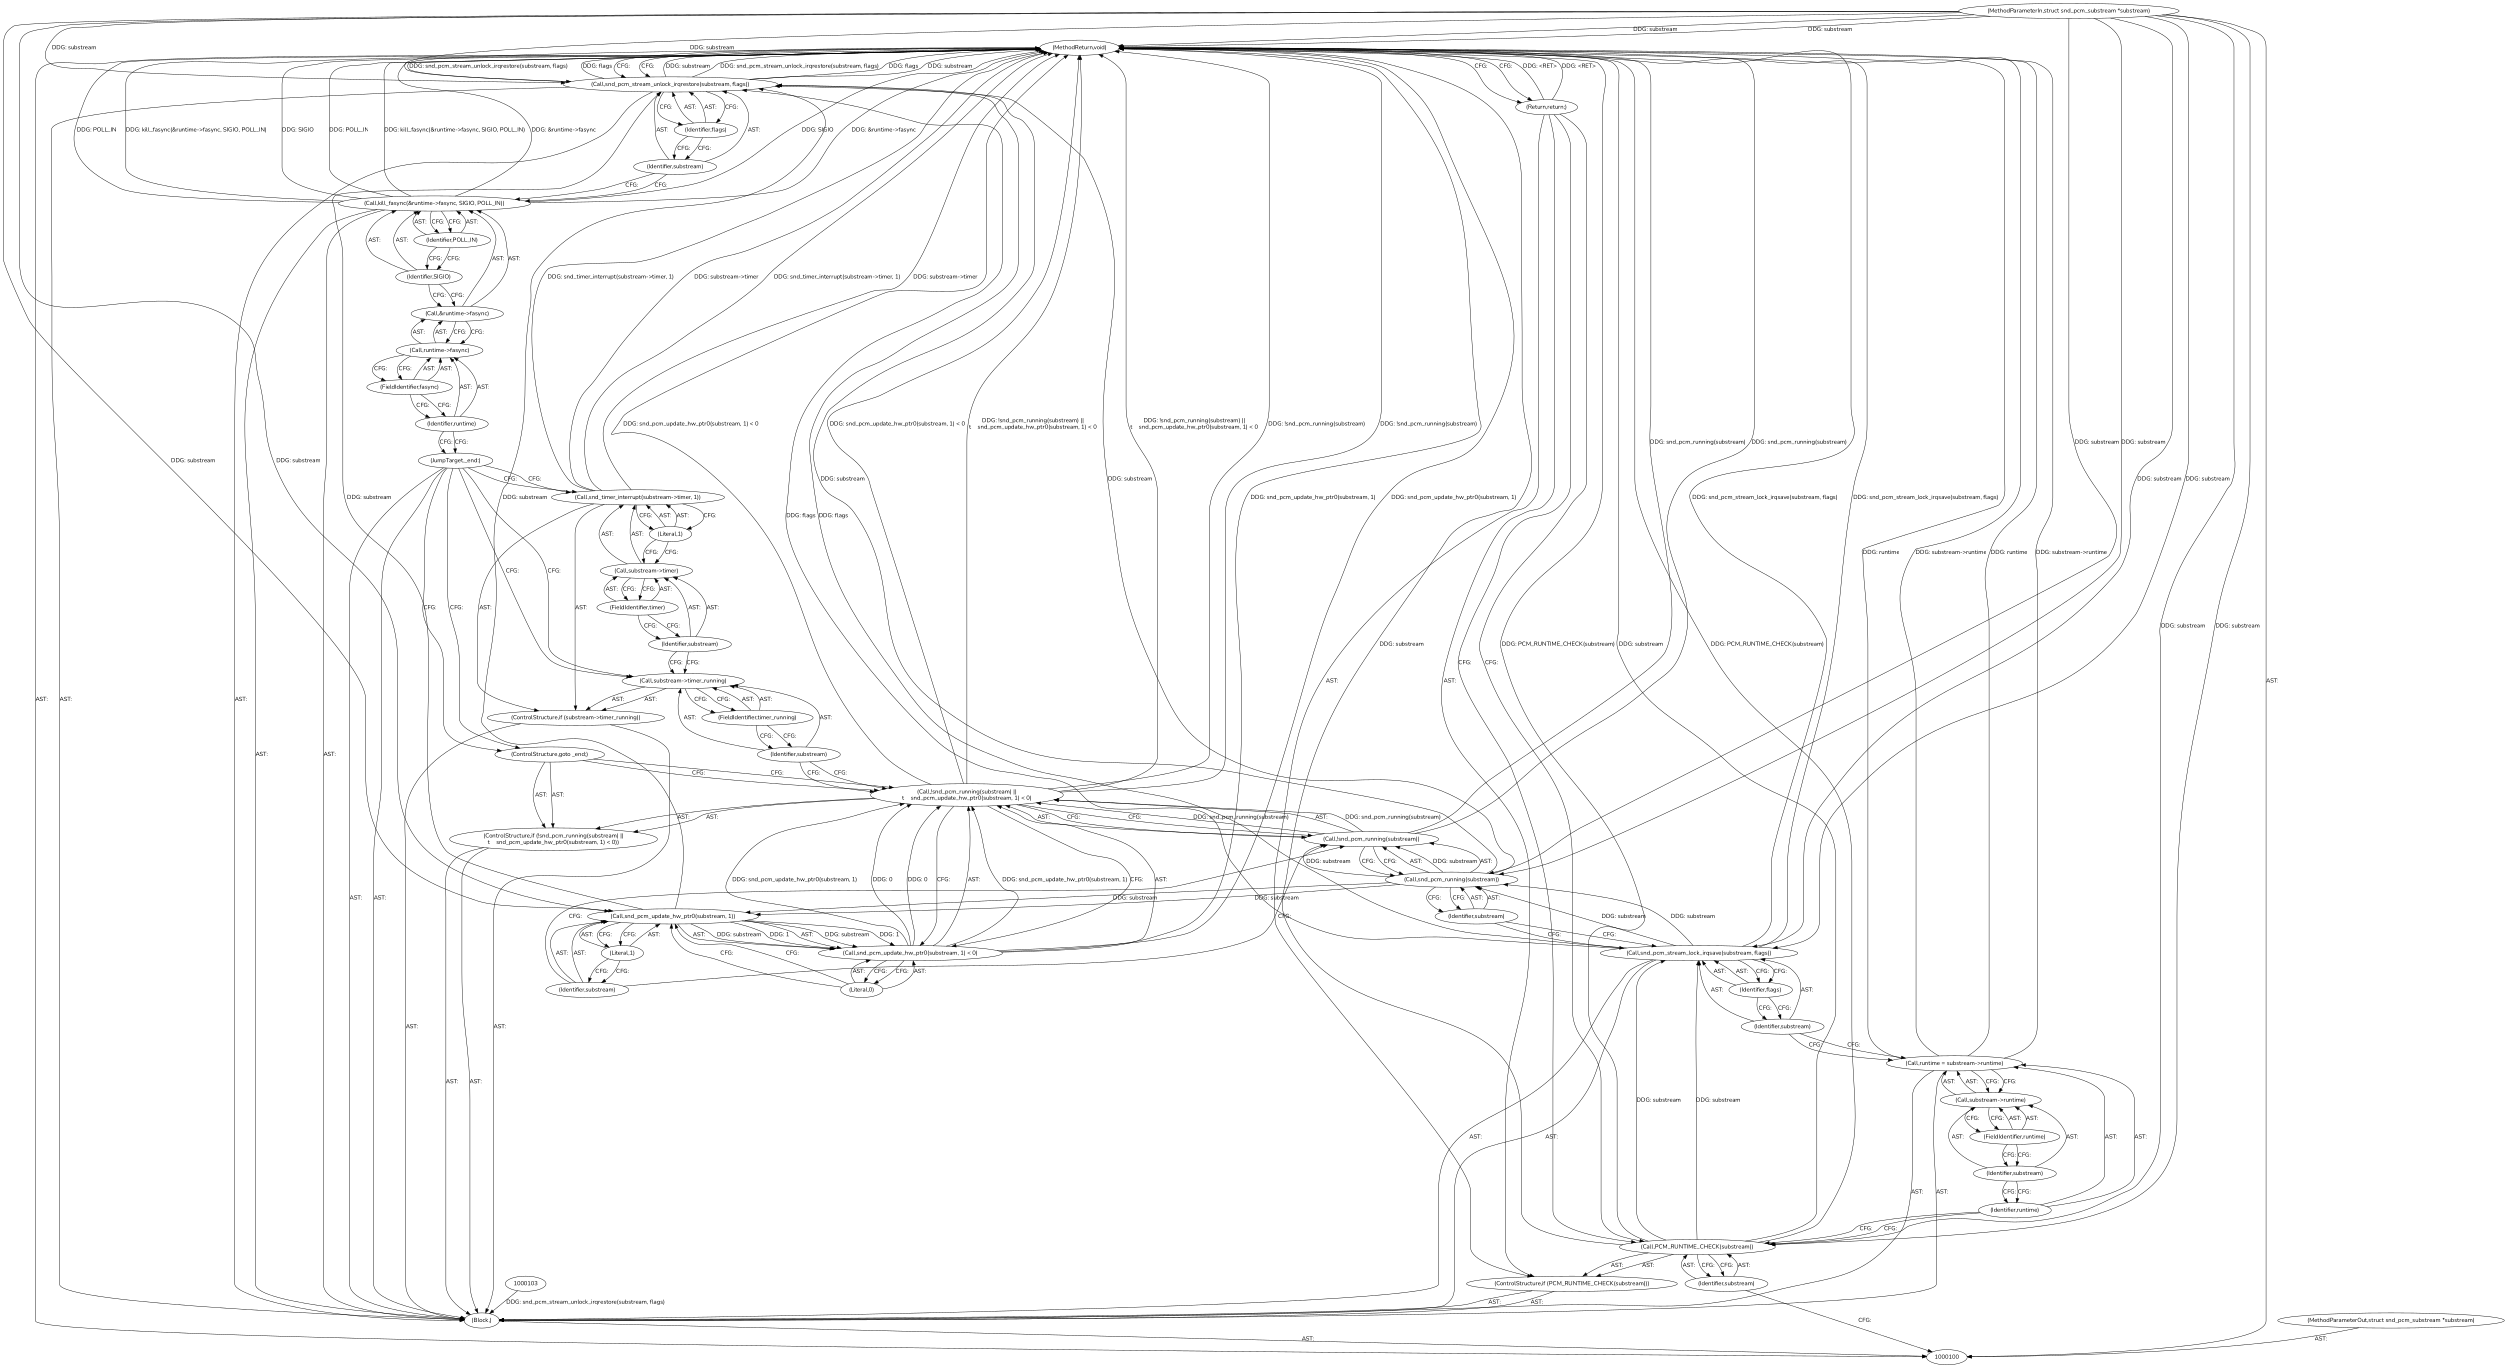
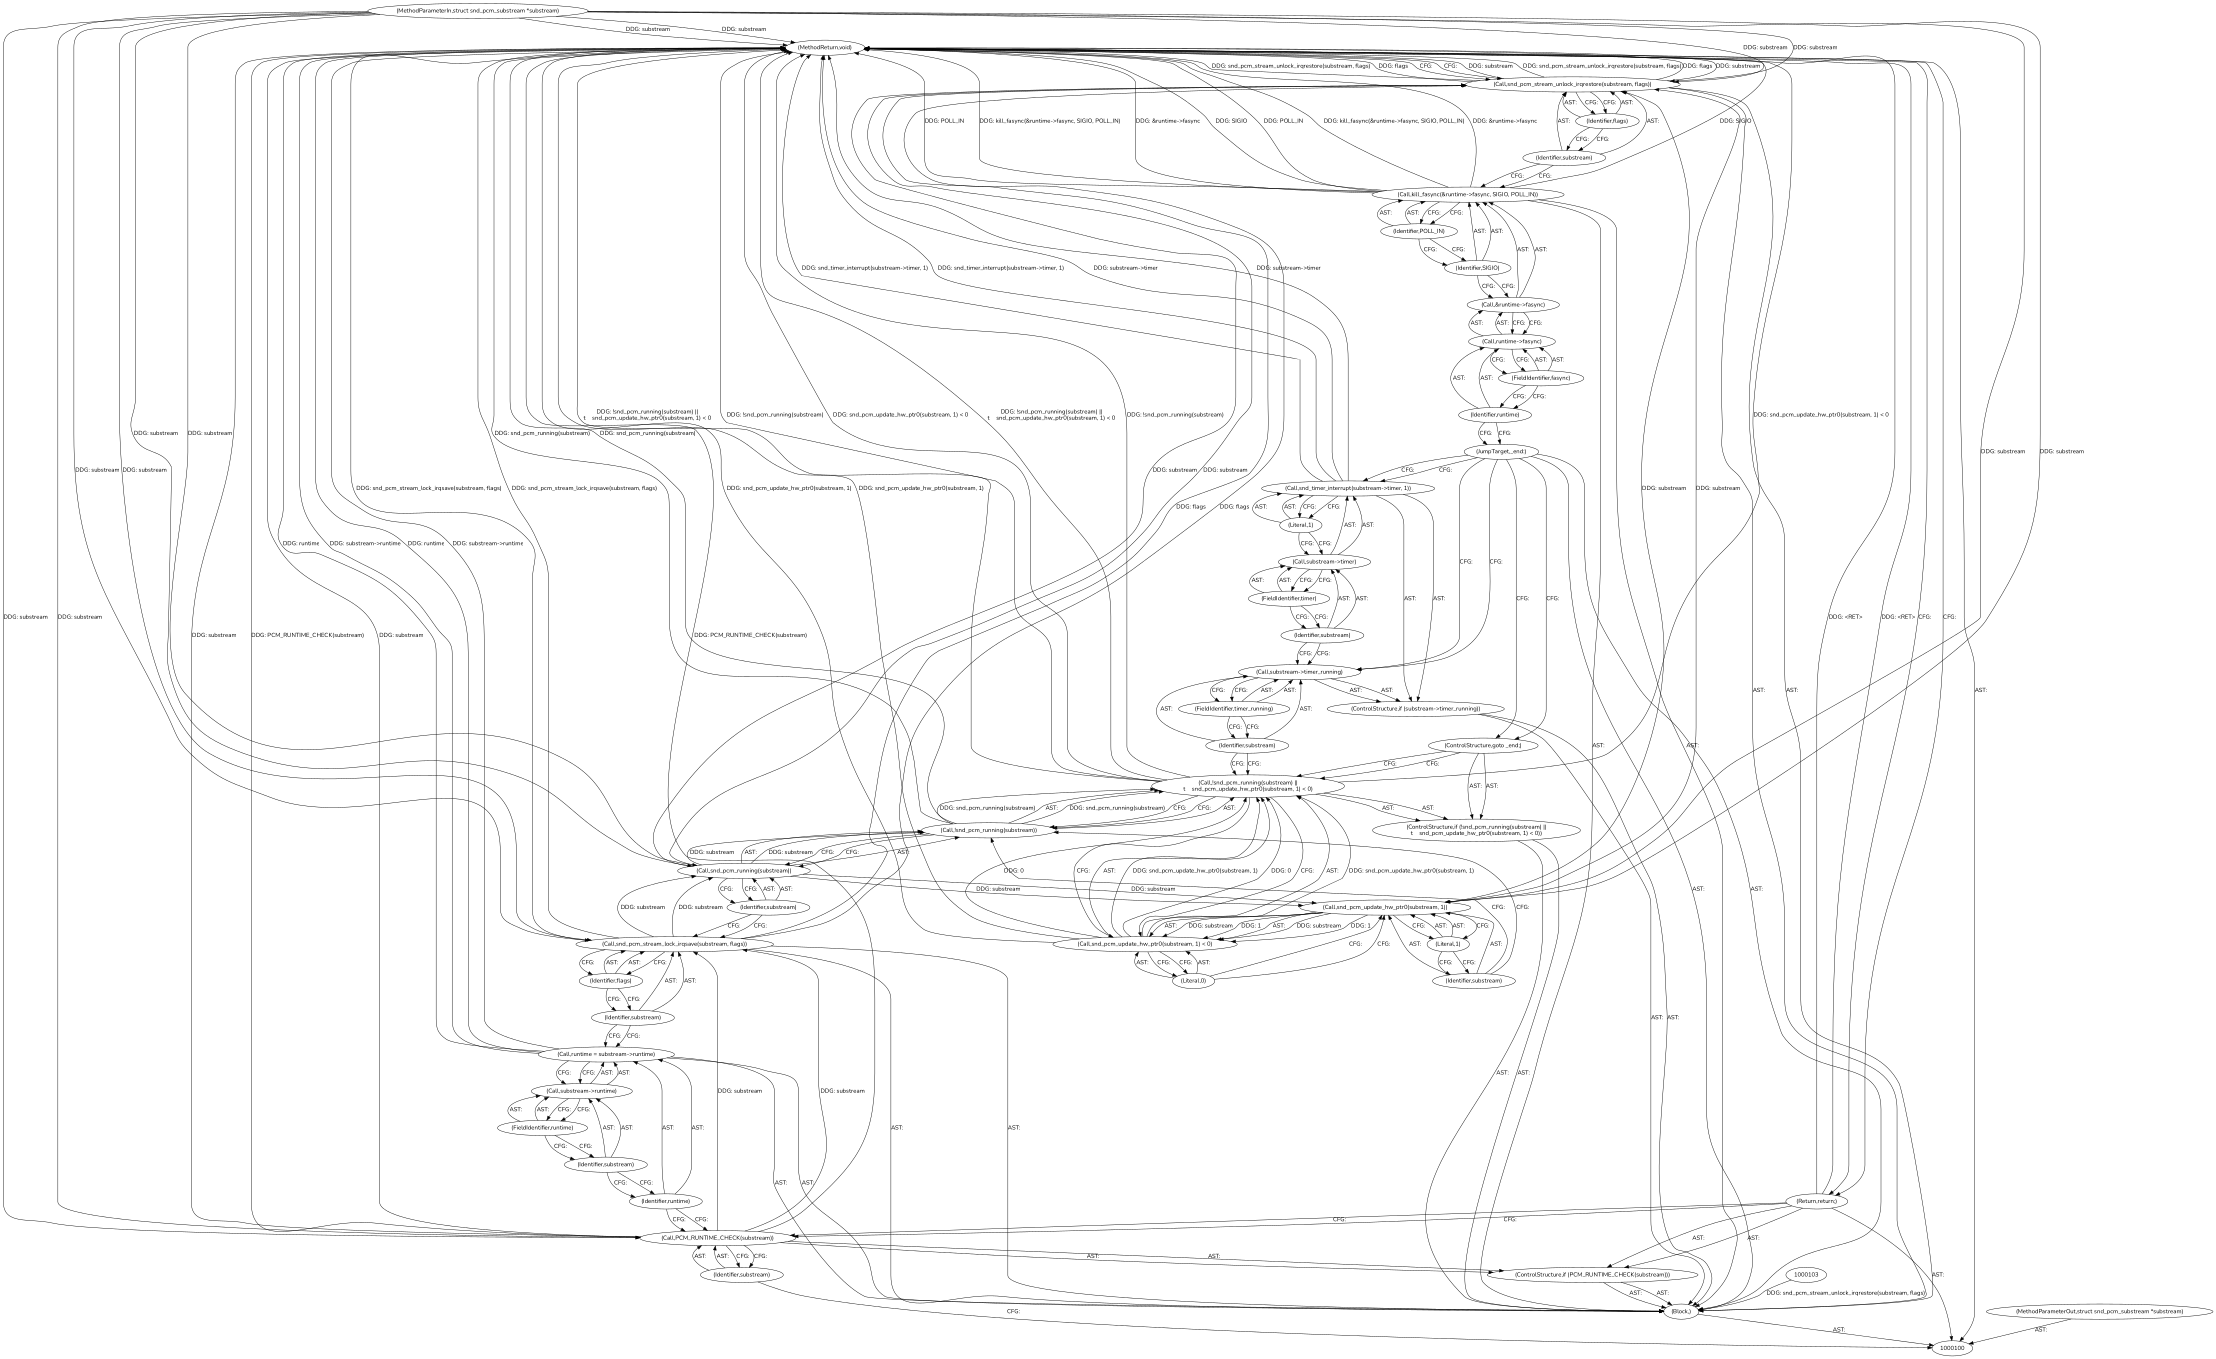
edge "(MethodParameterIn,struct snd_pcm_substream *substream)" -> "1000100": now "(Return,return;)" -> "1000100"
